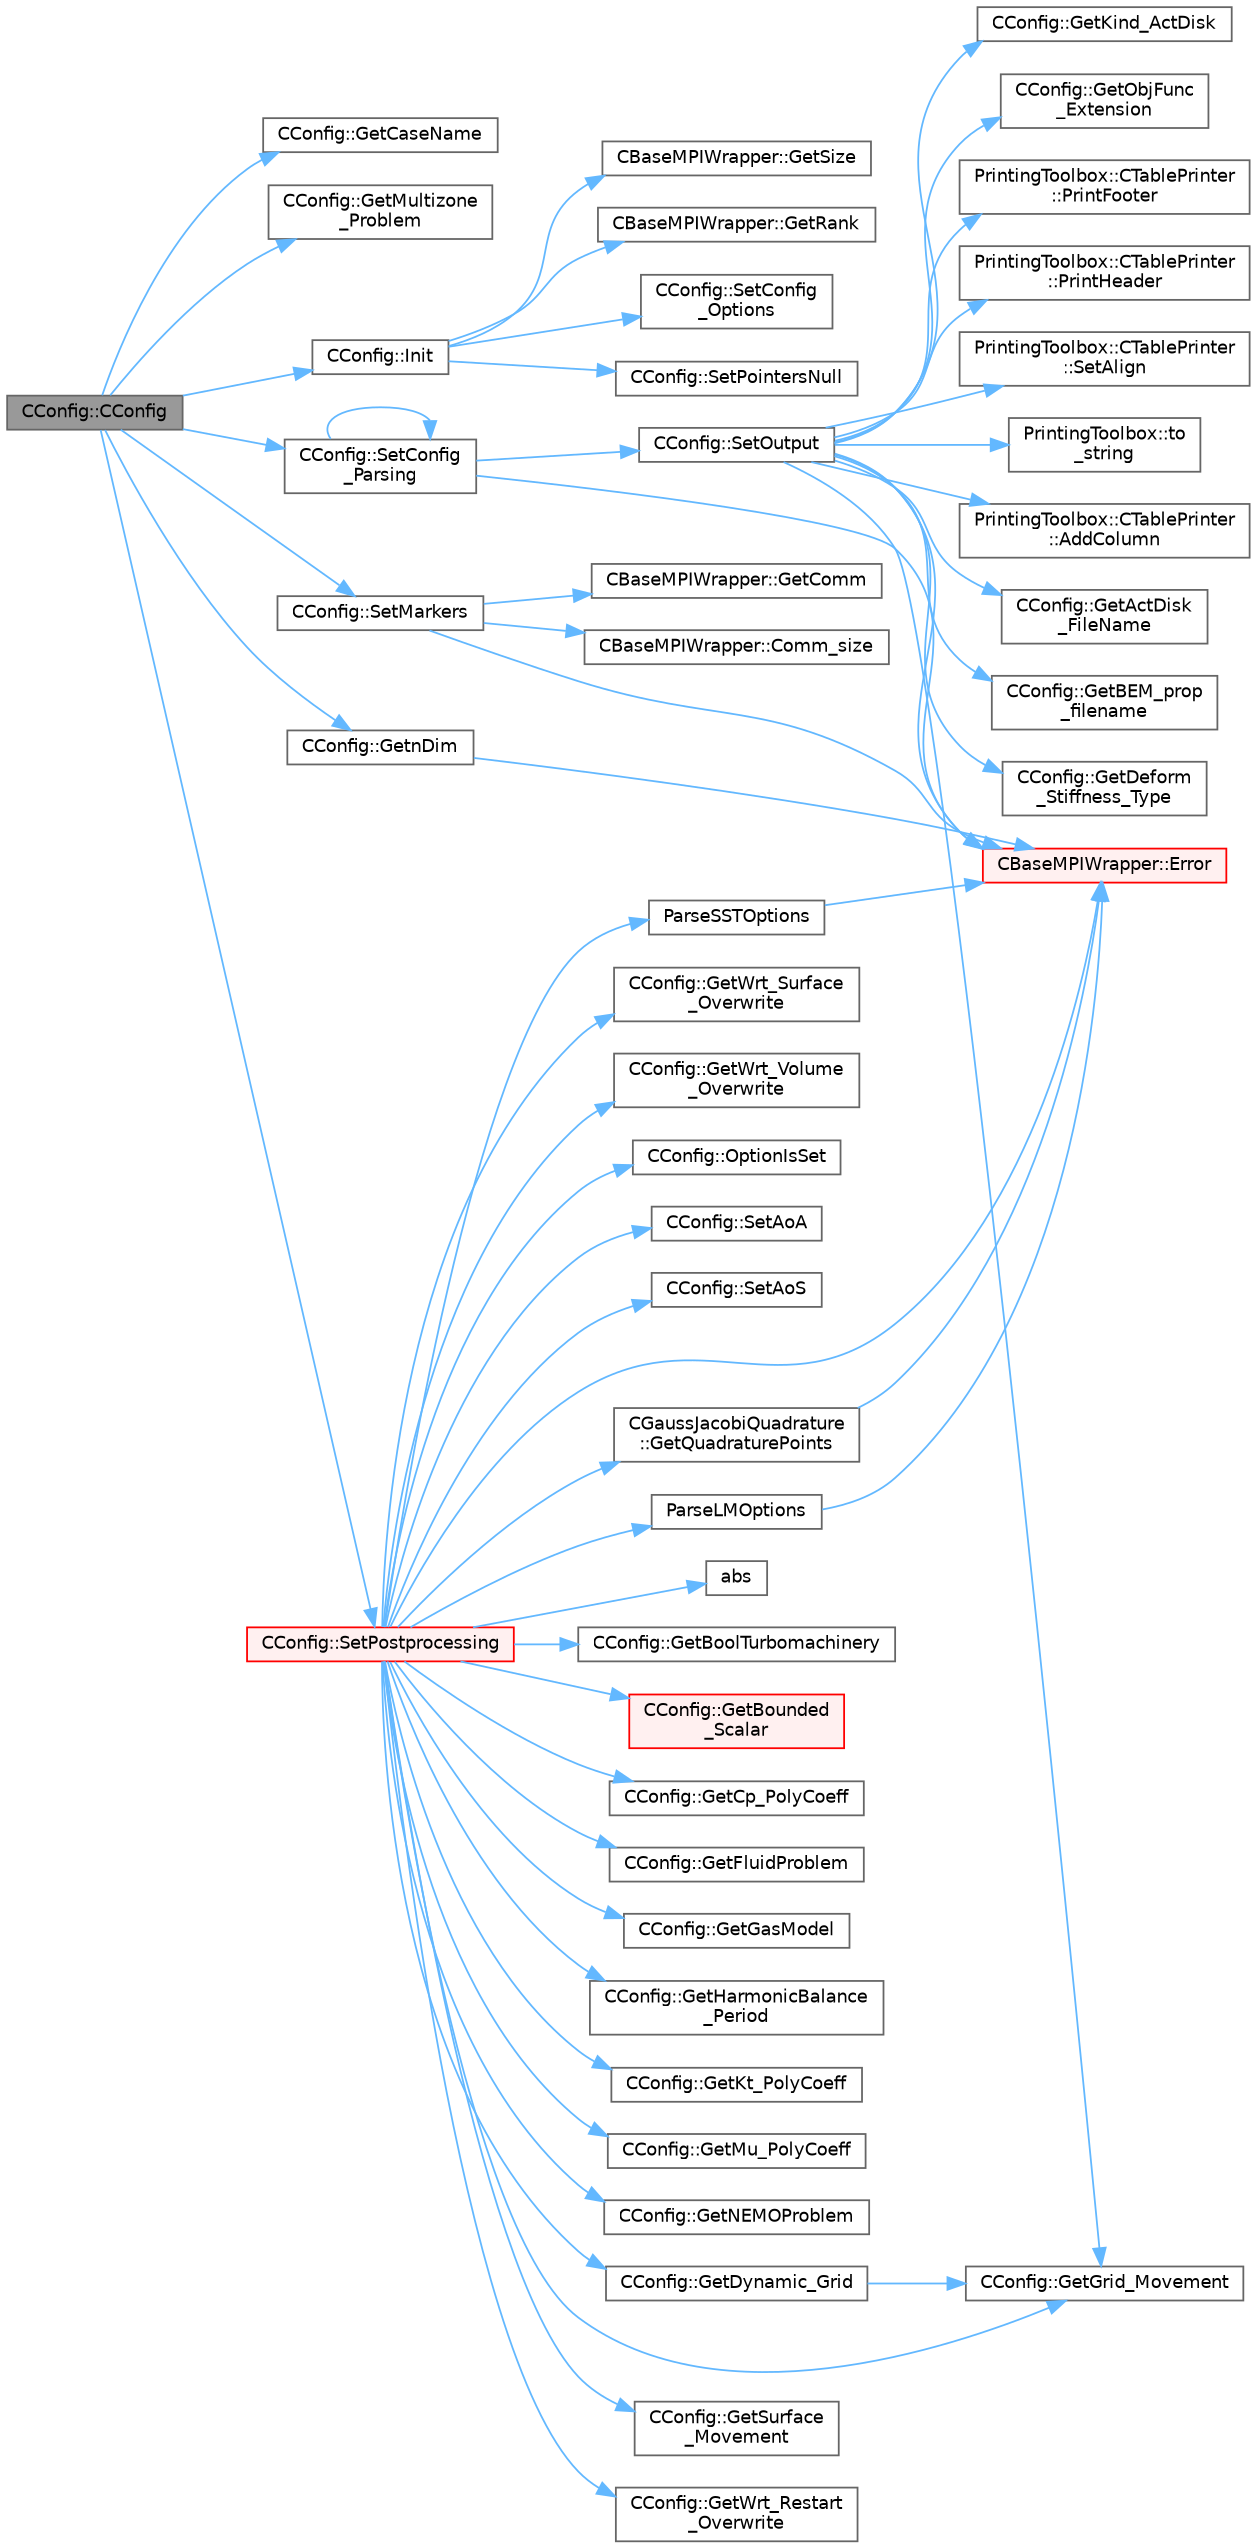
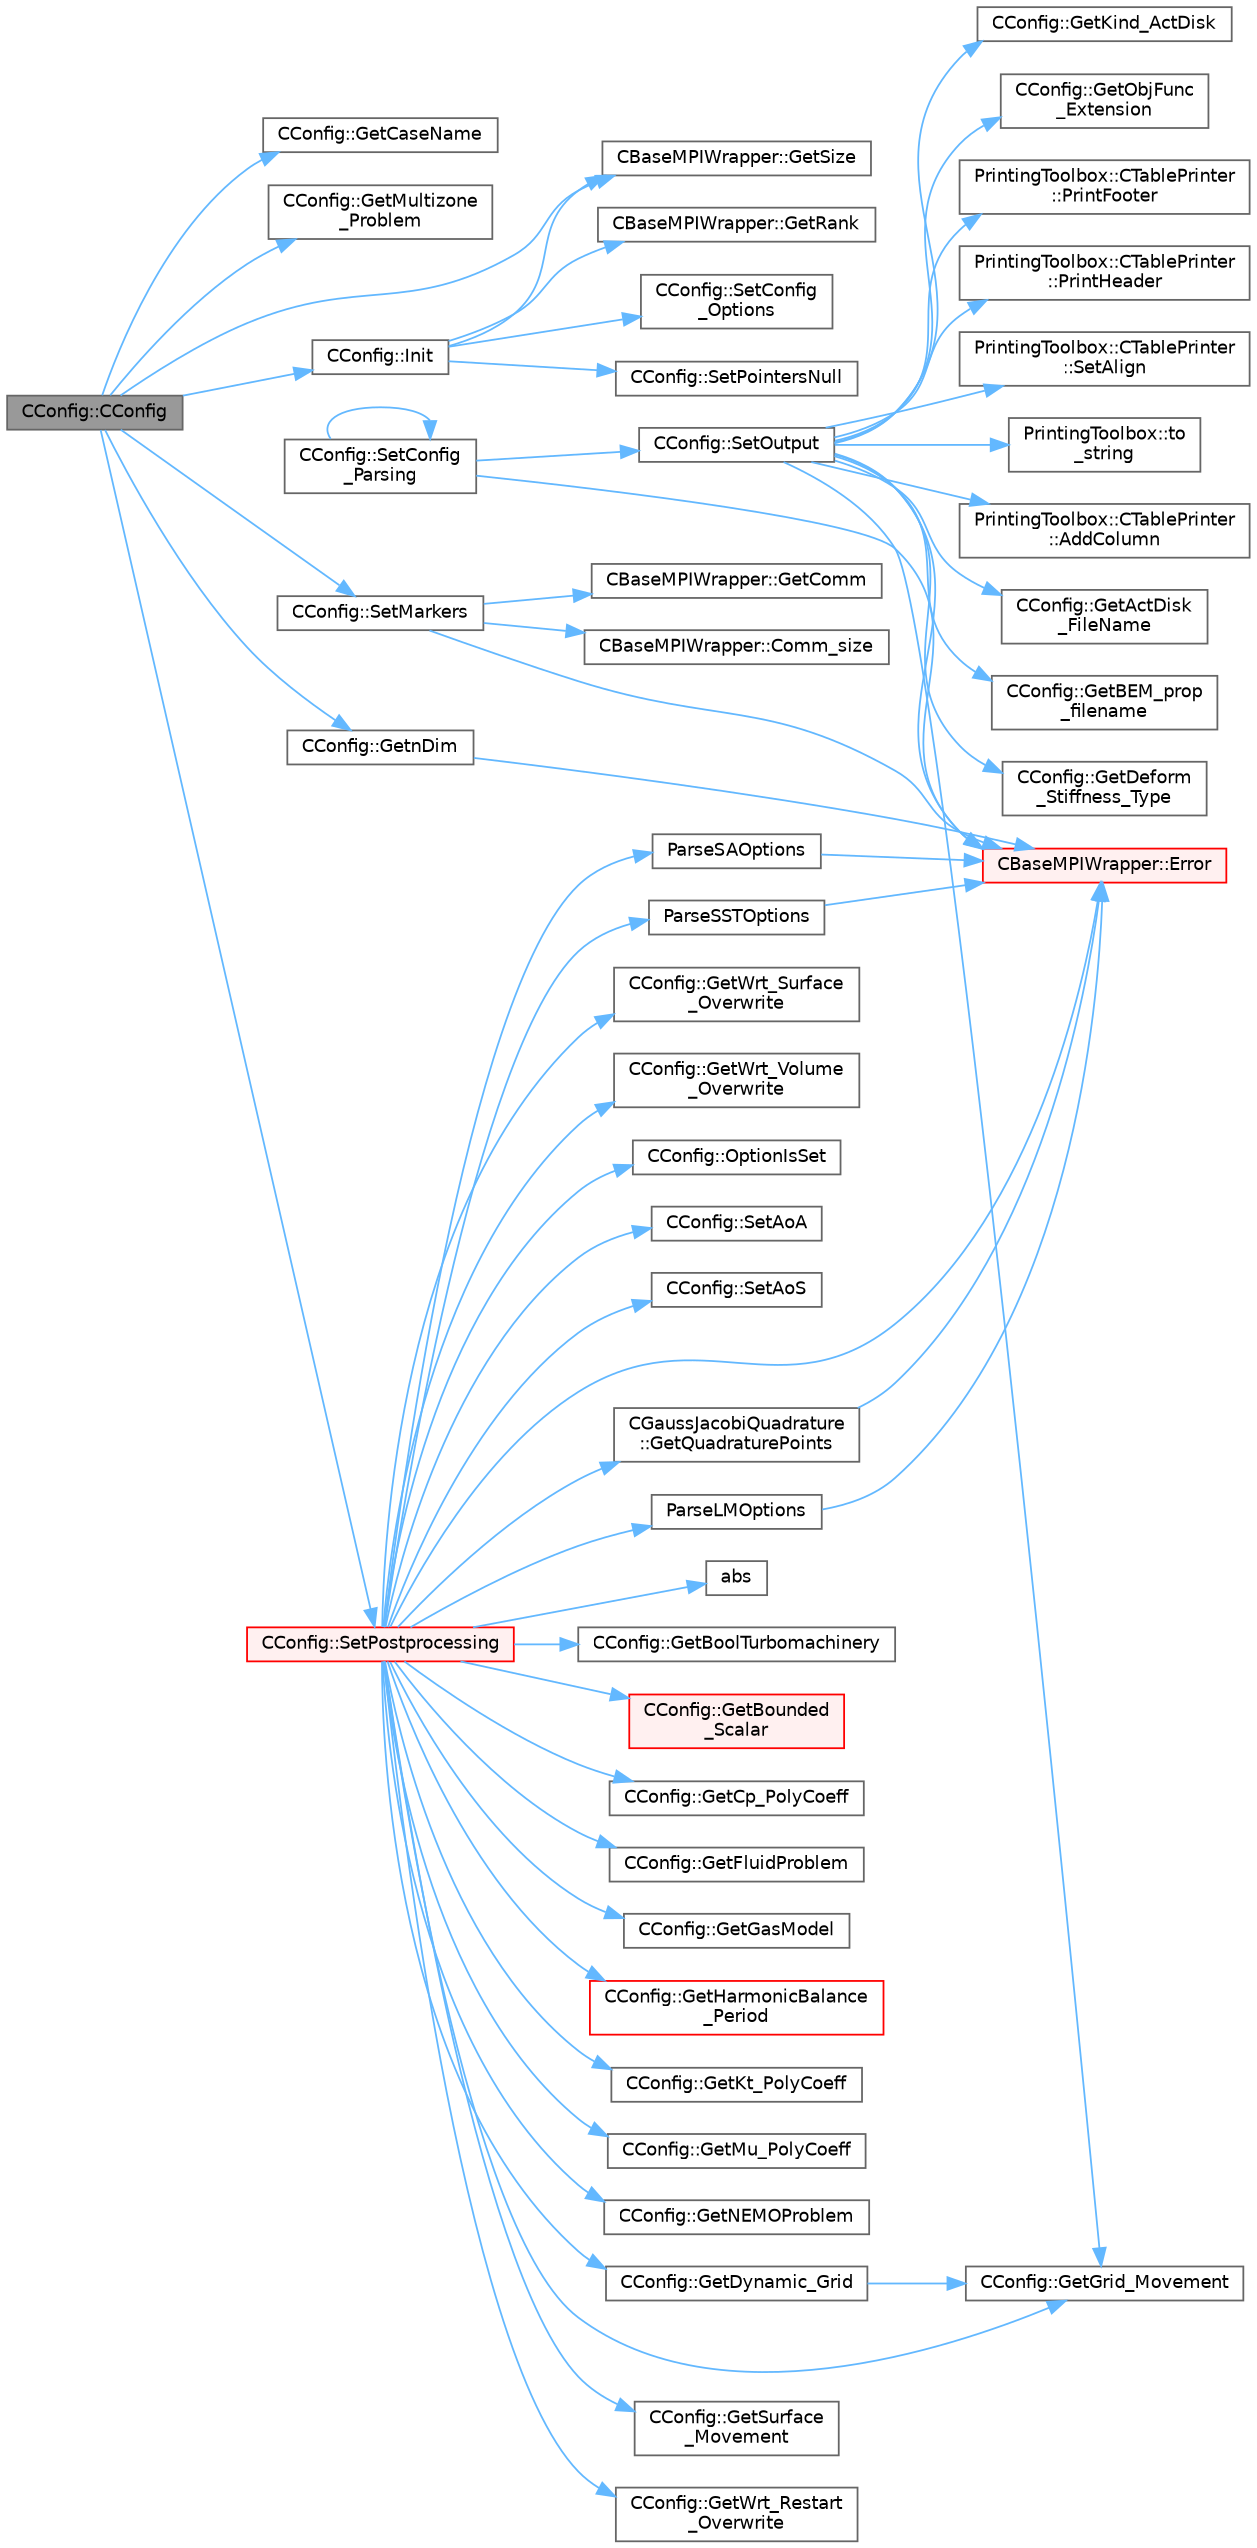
edge "CConfig::CConfig" -> "CConfig::SetConfig _Parsing": now "CConfig::CConfig" -> "CBaseMPIWrapper::GetSize"
node "ParseSAOptions": added
node "CConfig::GetHarmonicBalance _Period": color grey40 -> red
